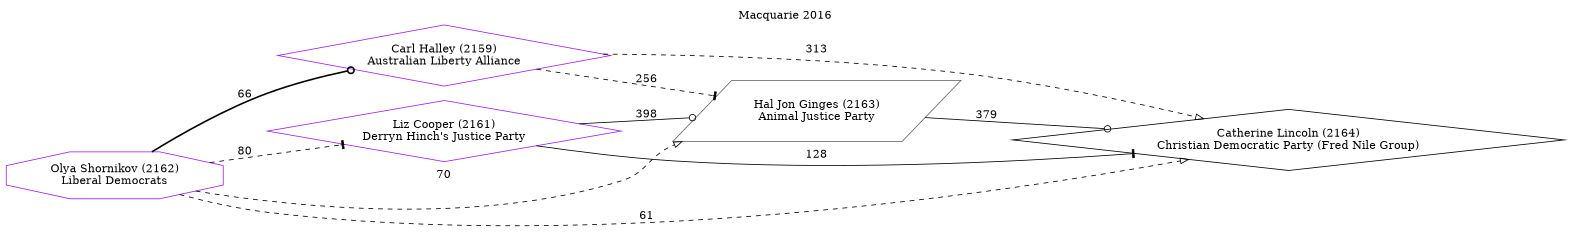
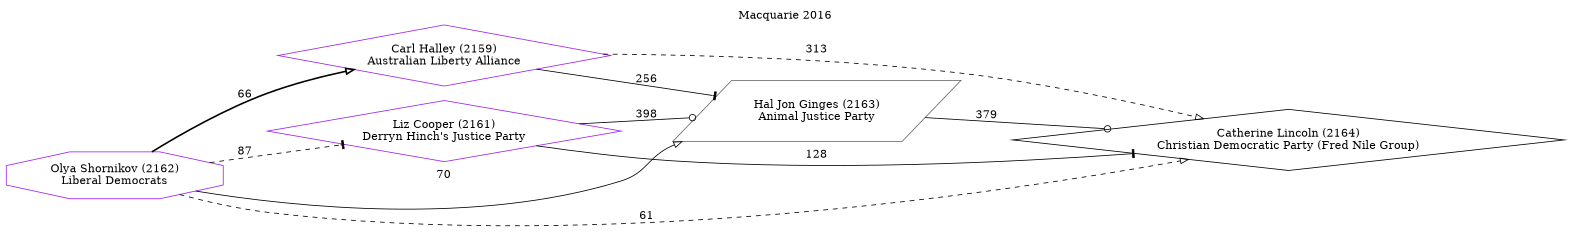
edge "Carl Halley (2159) Australian Liberty Alliance" -> "Hal Jon Ginges (2163) Animal Justice Party": style dashed -> solid
edge "Olya Shornikov (2162) Liberal Democrats" -> "Carl Halley (2159) Australian Liberty Alliance": arrowhead odot -> onormal
edge "Olya Shornikov (2162) Liberal Democrats" -> "Liz Cooper (2161) Derryn Hinch's Justice Party": label "80" -> "87"
edge "Olya Shornikov (2162) Liberal Democrats" -> "Hal Jon Ginges (2163) Animal Justice Party": style dashed -> solid
